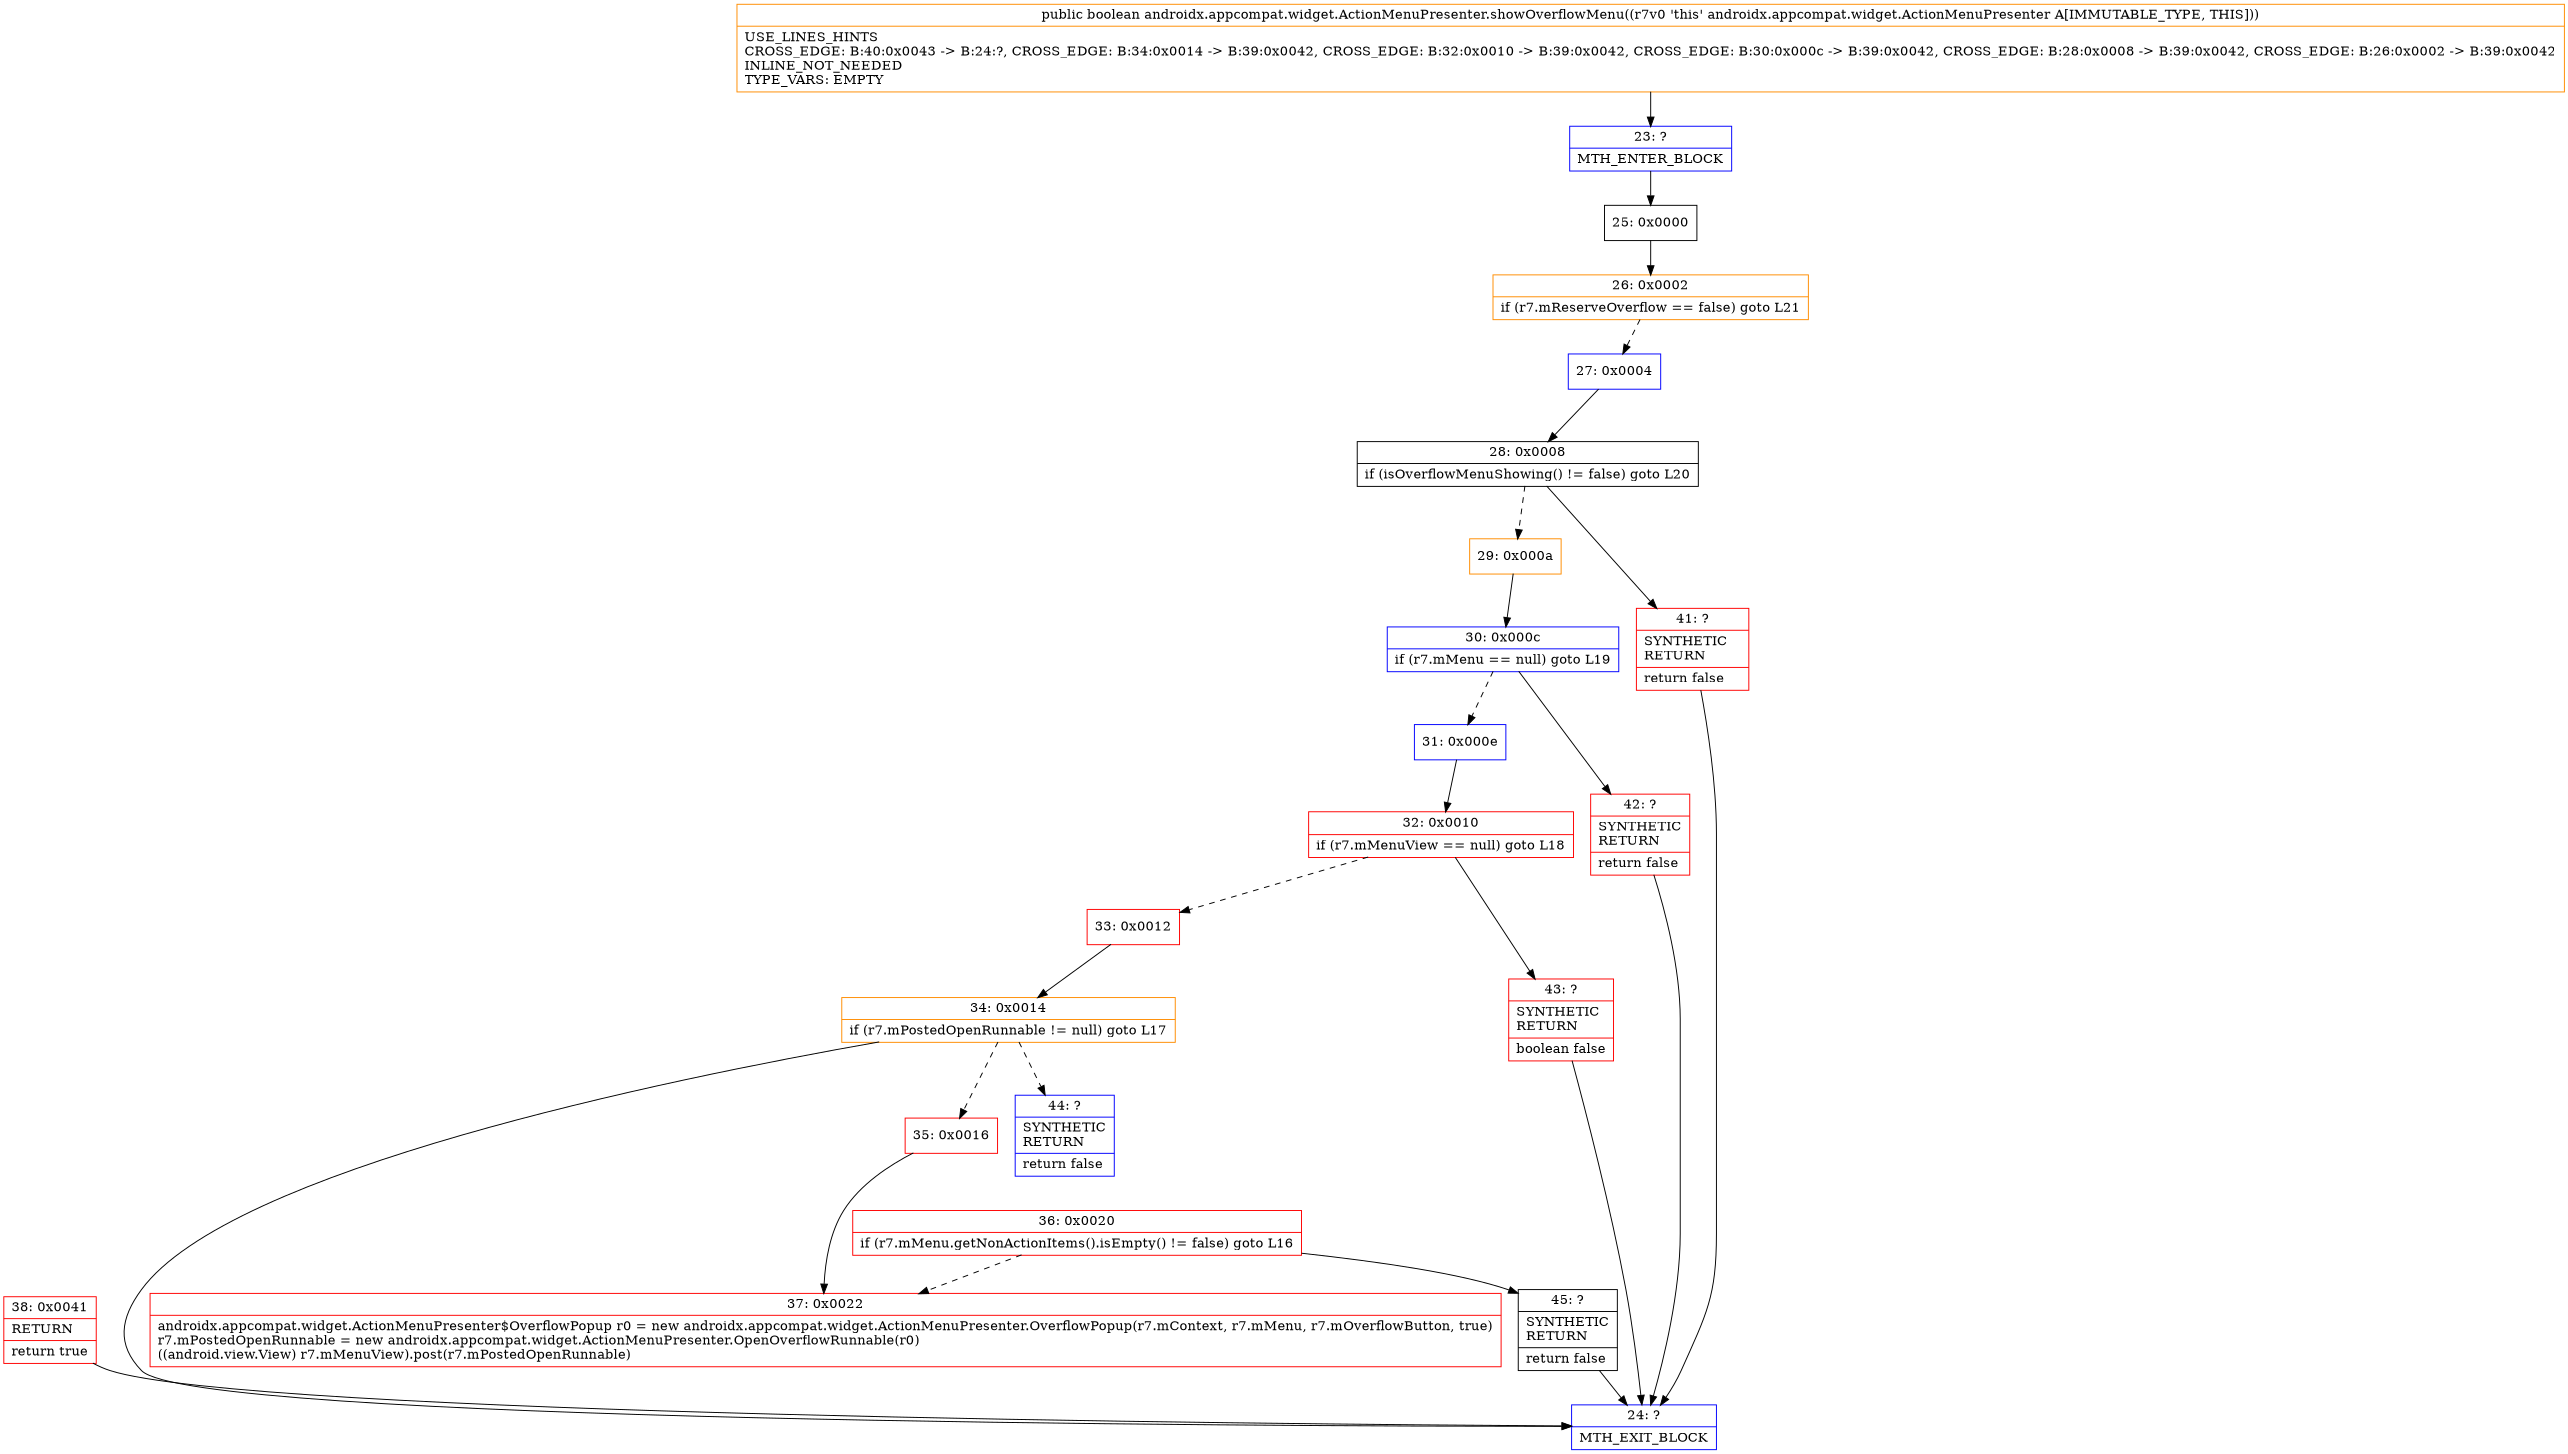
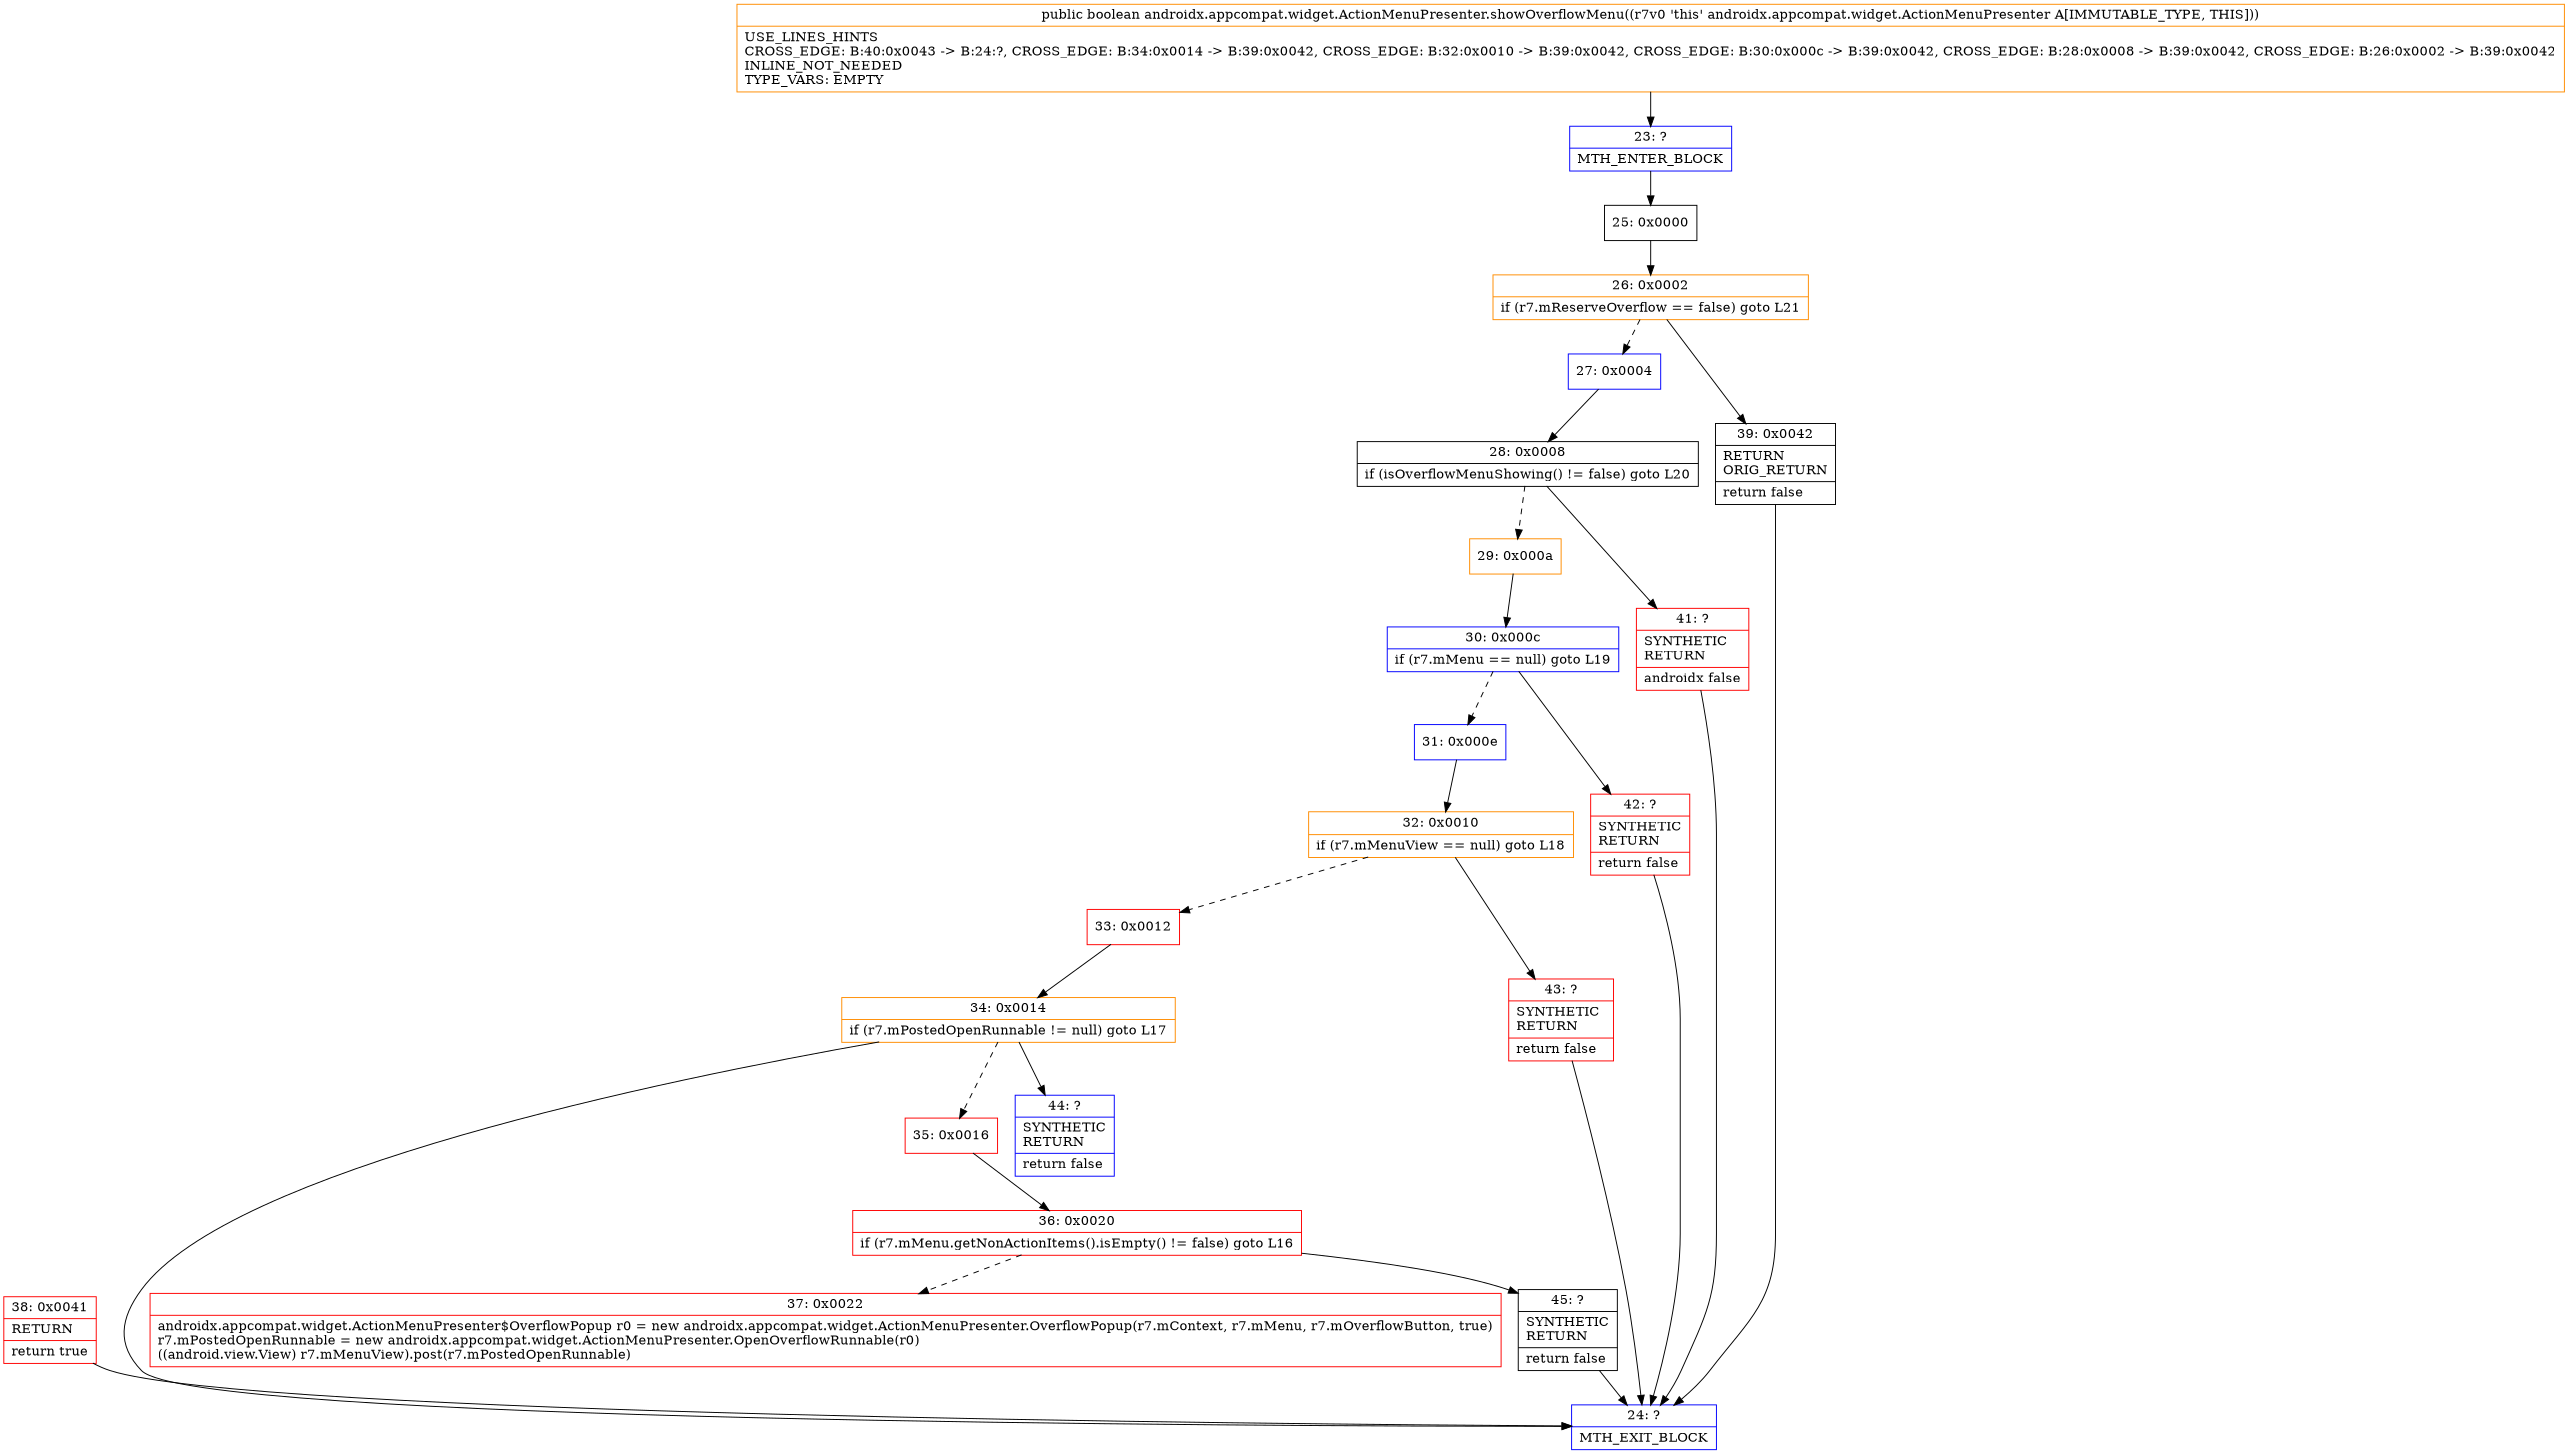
node "39: 0x0042": added
node "41: ?": text "return false" -> "androidx false"
node "32: 0x0010": color red -> darkorange
node "43: ?": text "boolean false" -> "return false"
edge "34: 0x0014" -> "44: ?": style dashed -> solid
edge "35: 0x0016" -> "37: 0x0022": now "35: 0x0016" -> "36: 0x0020"
